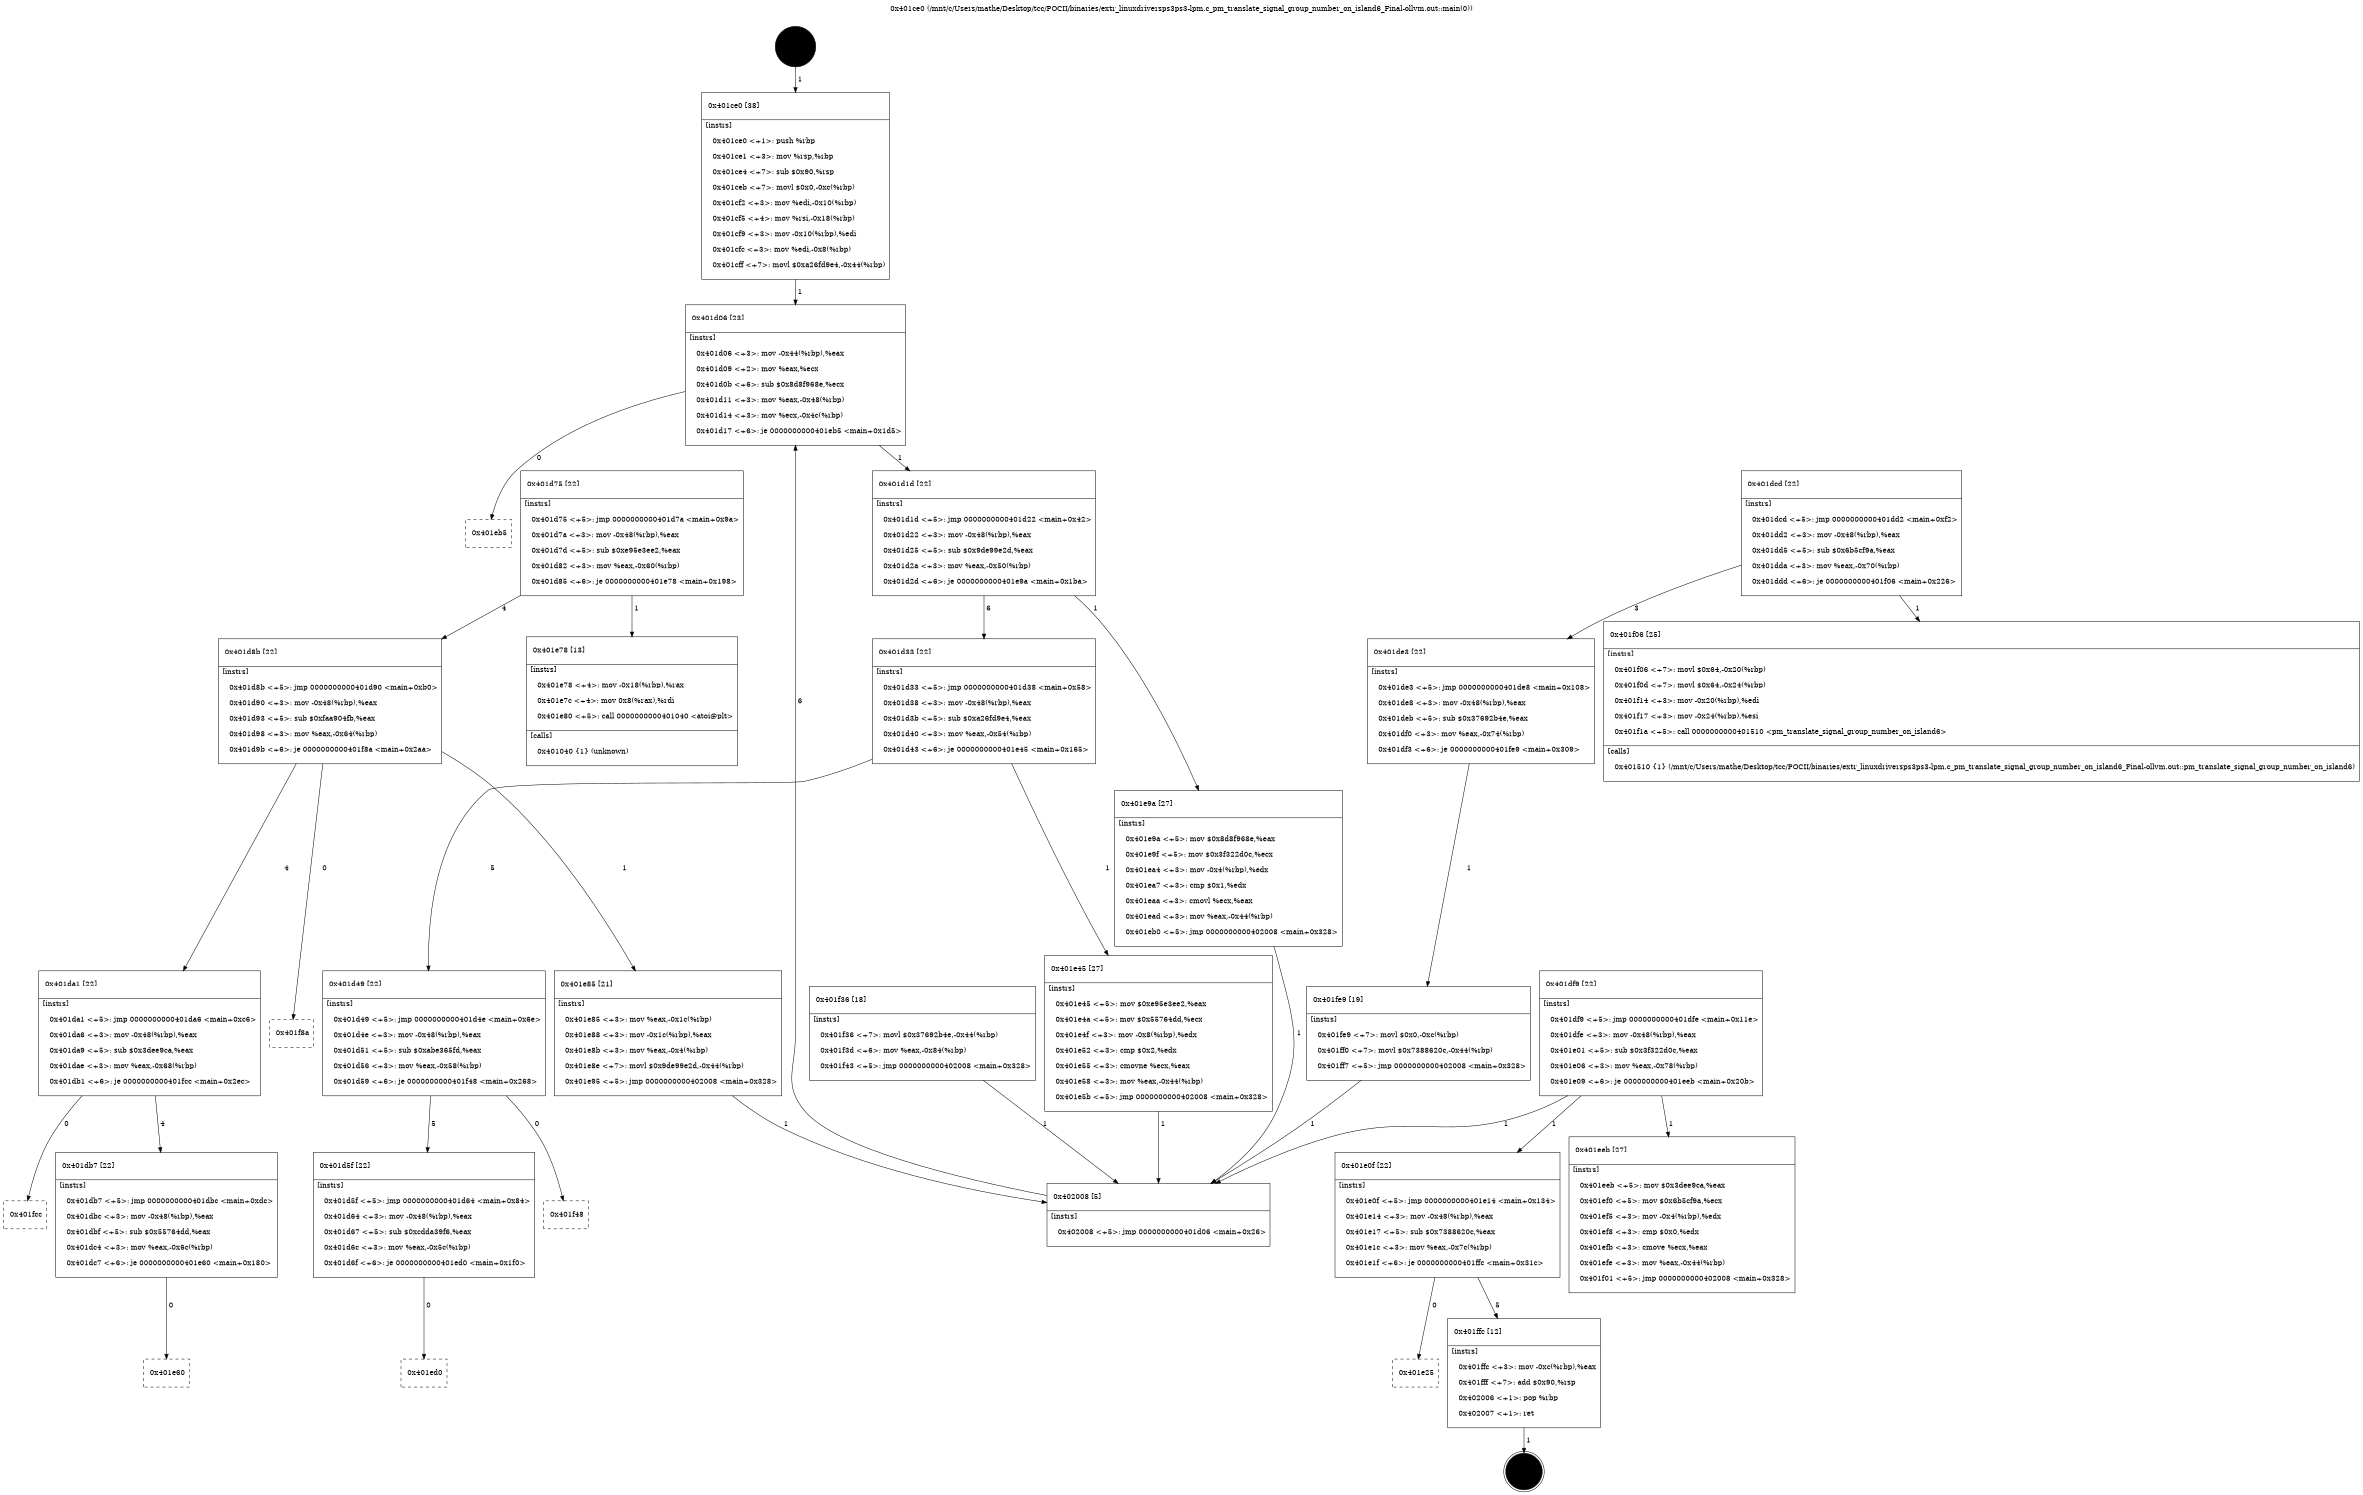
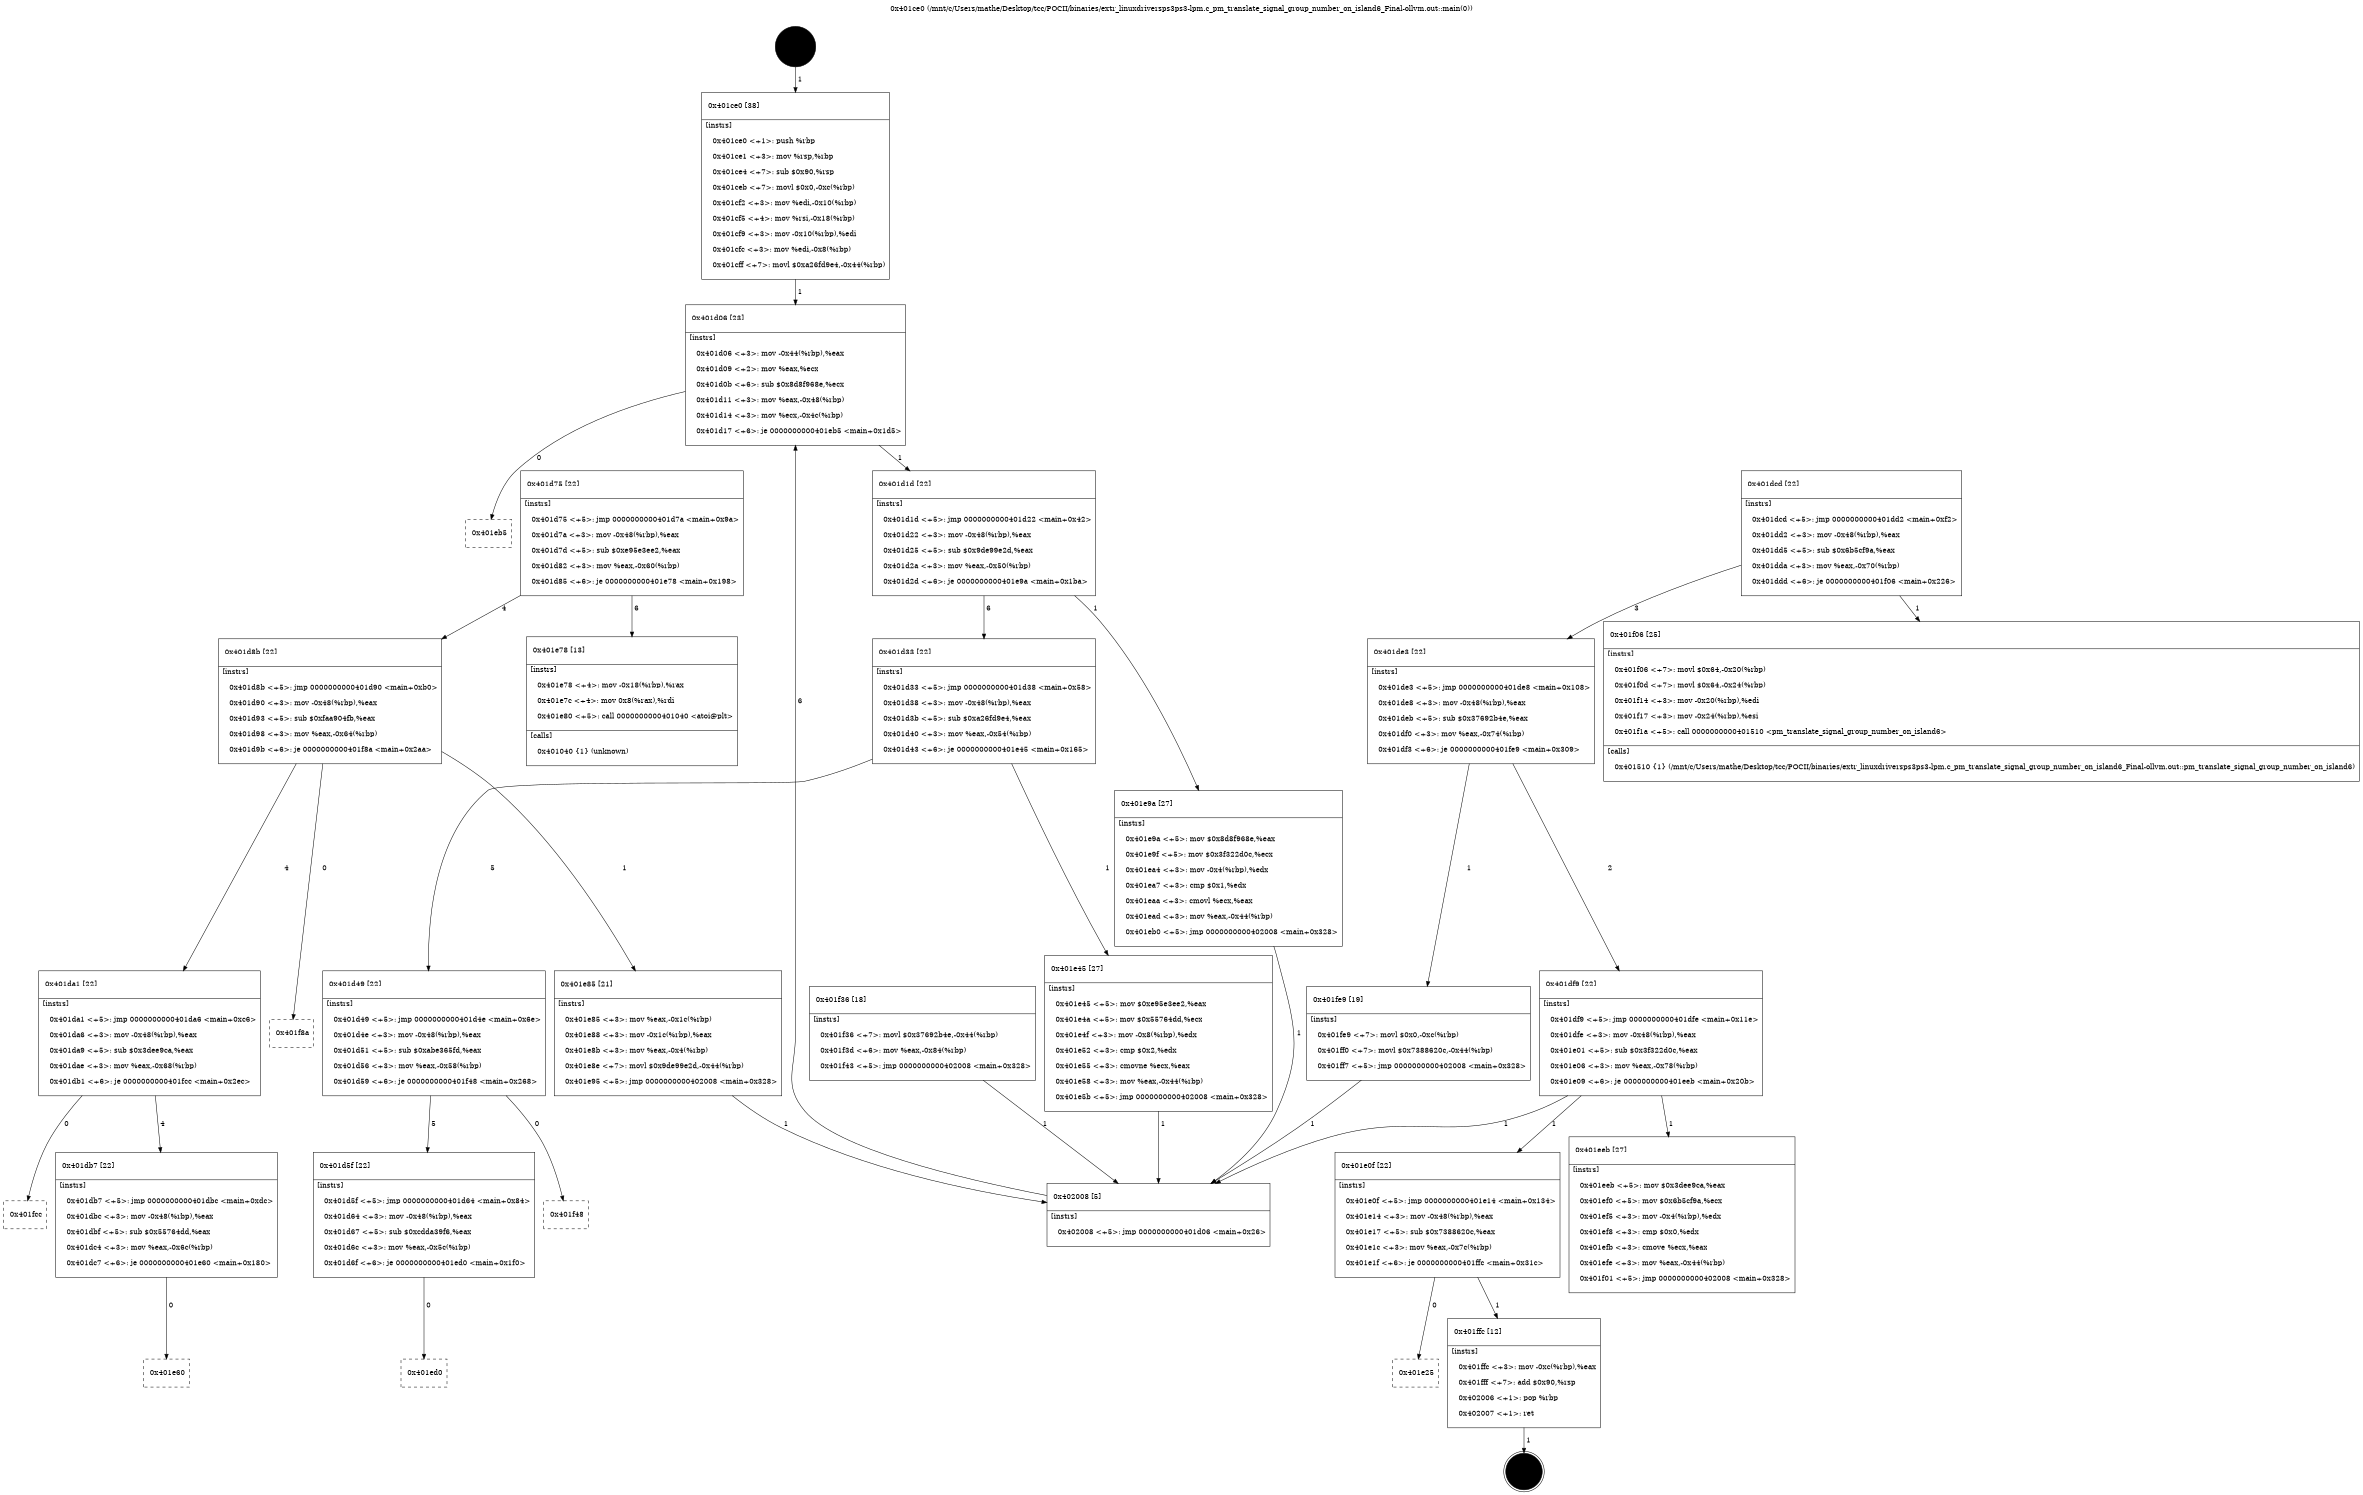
edge "0x401d75 [22]" -> "0x401e78 [13]": label " 1" -> " 6"
edge "0x401de3 [22]" -> "0x401df9 [22]": added, label "2"
edge "0x401e0f [22]" -> "0x401ffc [12]": label " 5" -> " 1"
